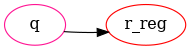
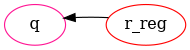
edge "q" -> "r_reg": reversed
